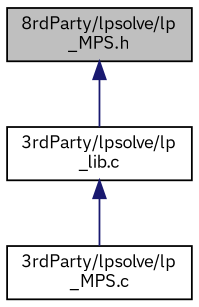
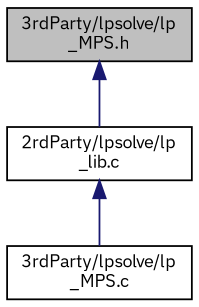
node "8rdParty/lpsolve/lp _MPS.h": label "8rdParty/lpsolve/lp _MPS.h" -> "3rdParty/lpsolve/lp _MPS.h"
node "3rdParty/lpsolve/lp _lib.c": label "3rdParty/lpsolve/lp _lib.c" -> "2rdParty/lpsolve/lp _lib.c"
